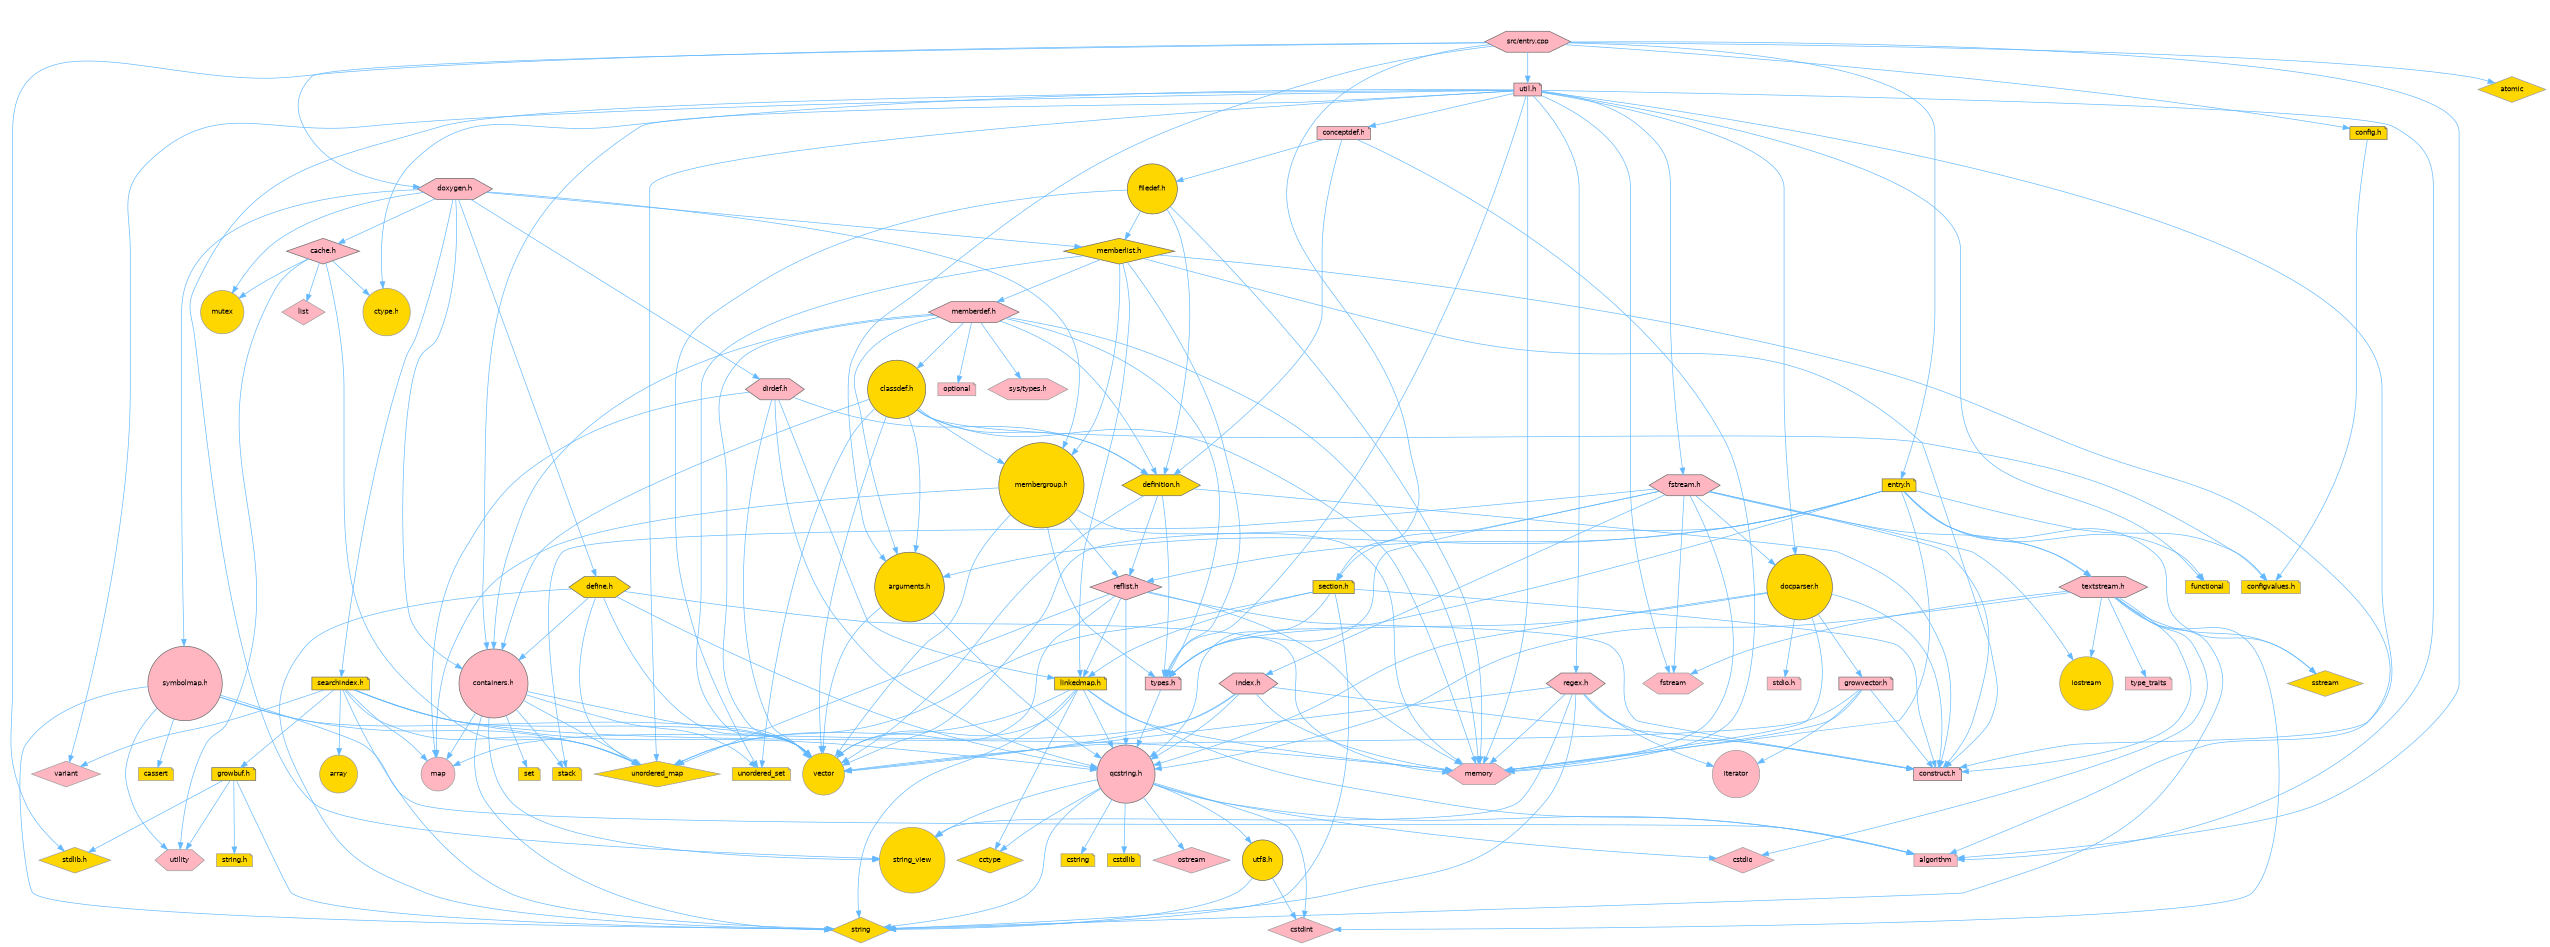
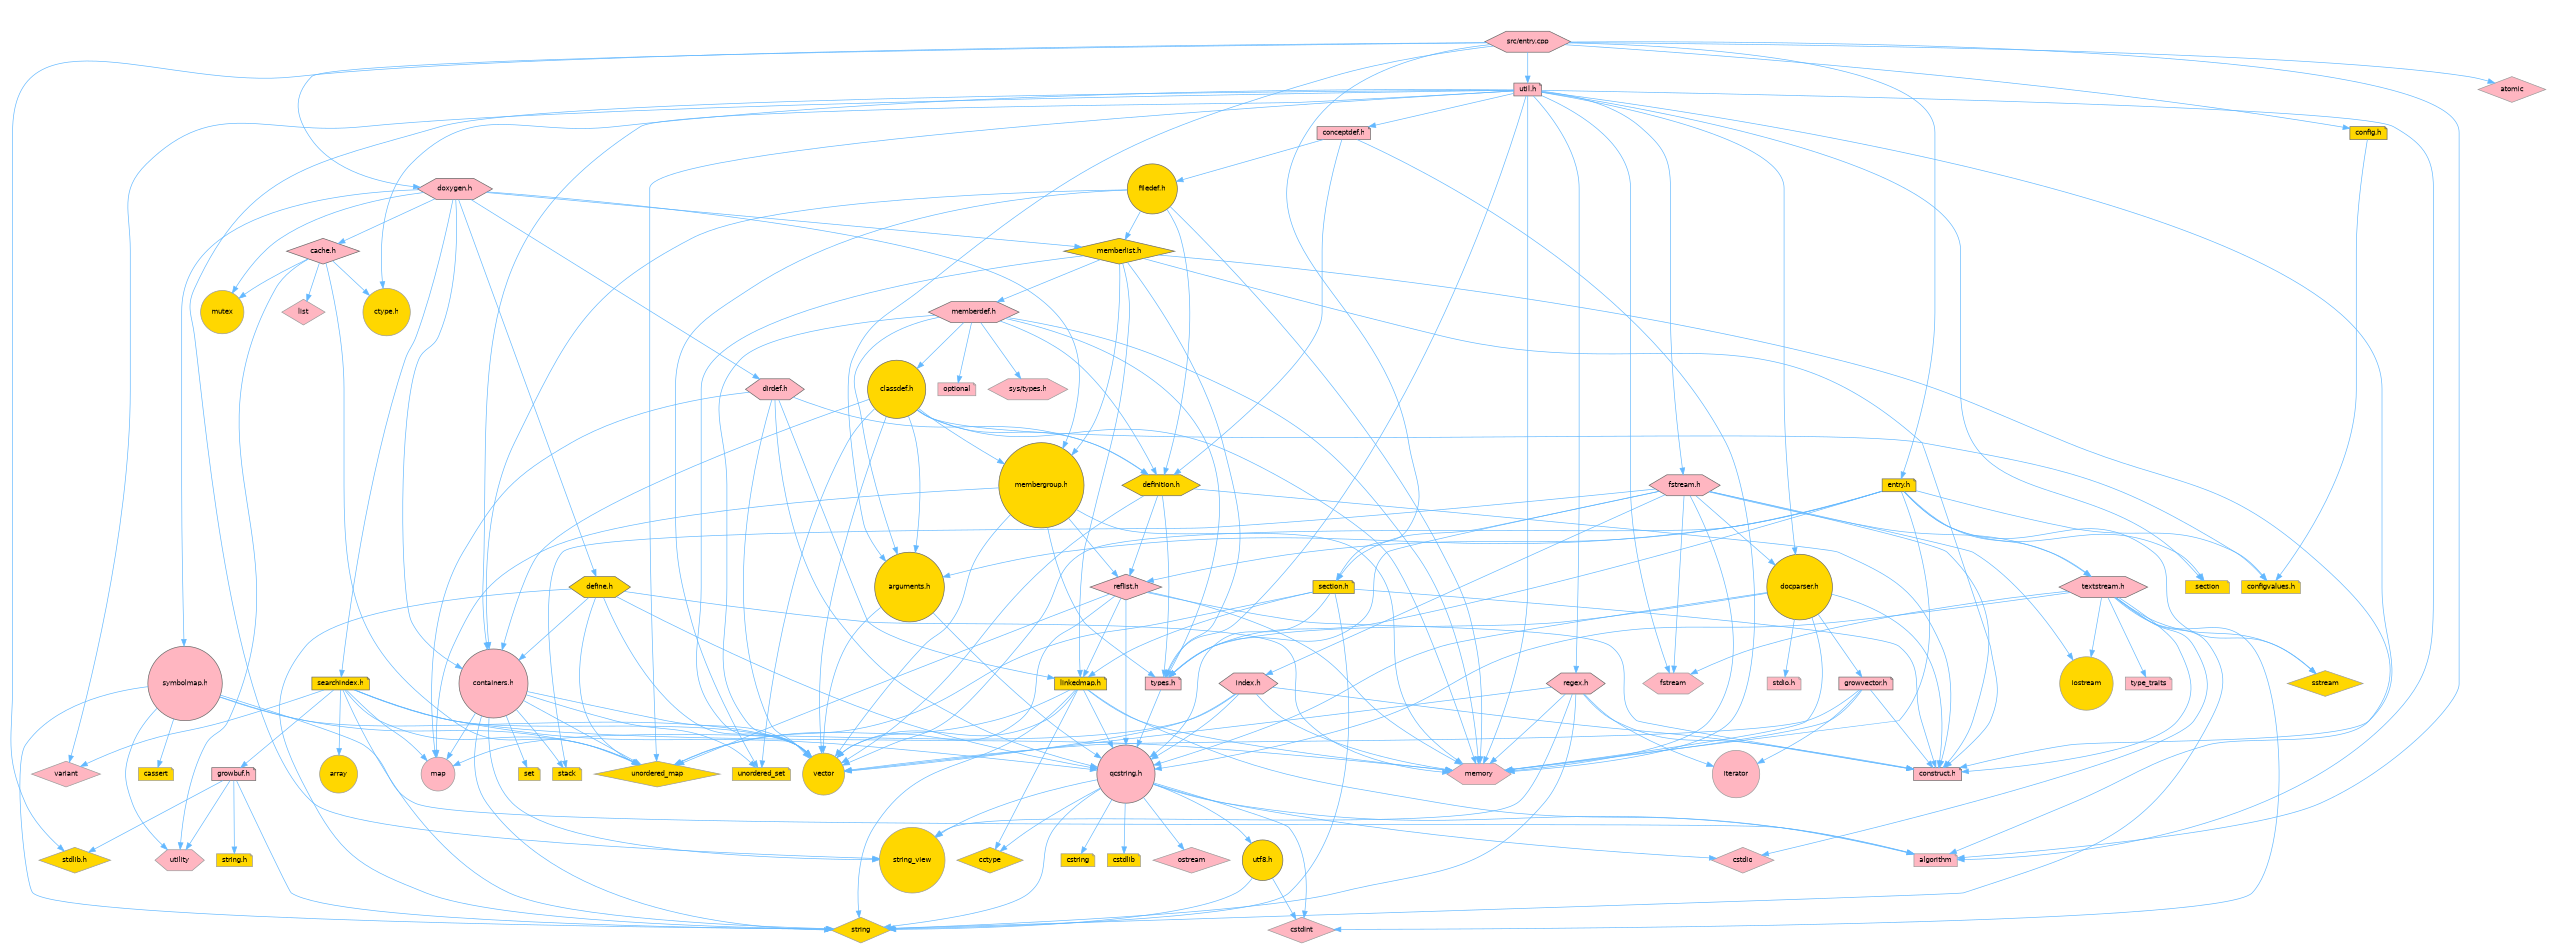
node "atomic": fillcolor gold -> lightpink
edge "memberdef.h" -> "containers.h": now "filedef.h" -> "containers.h"
node "functional": label "functional" -> "section"
node "growbuf.h": fillcolor gold -> lightpink
